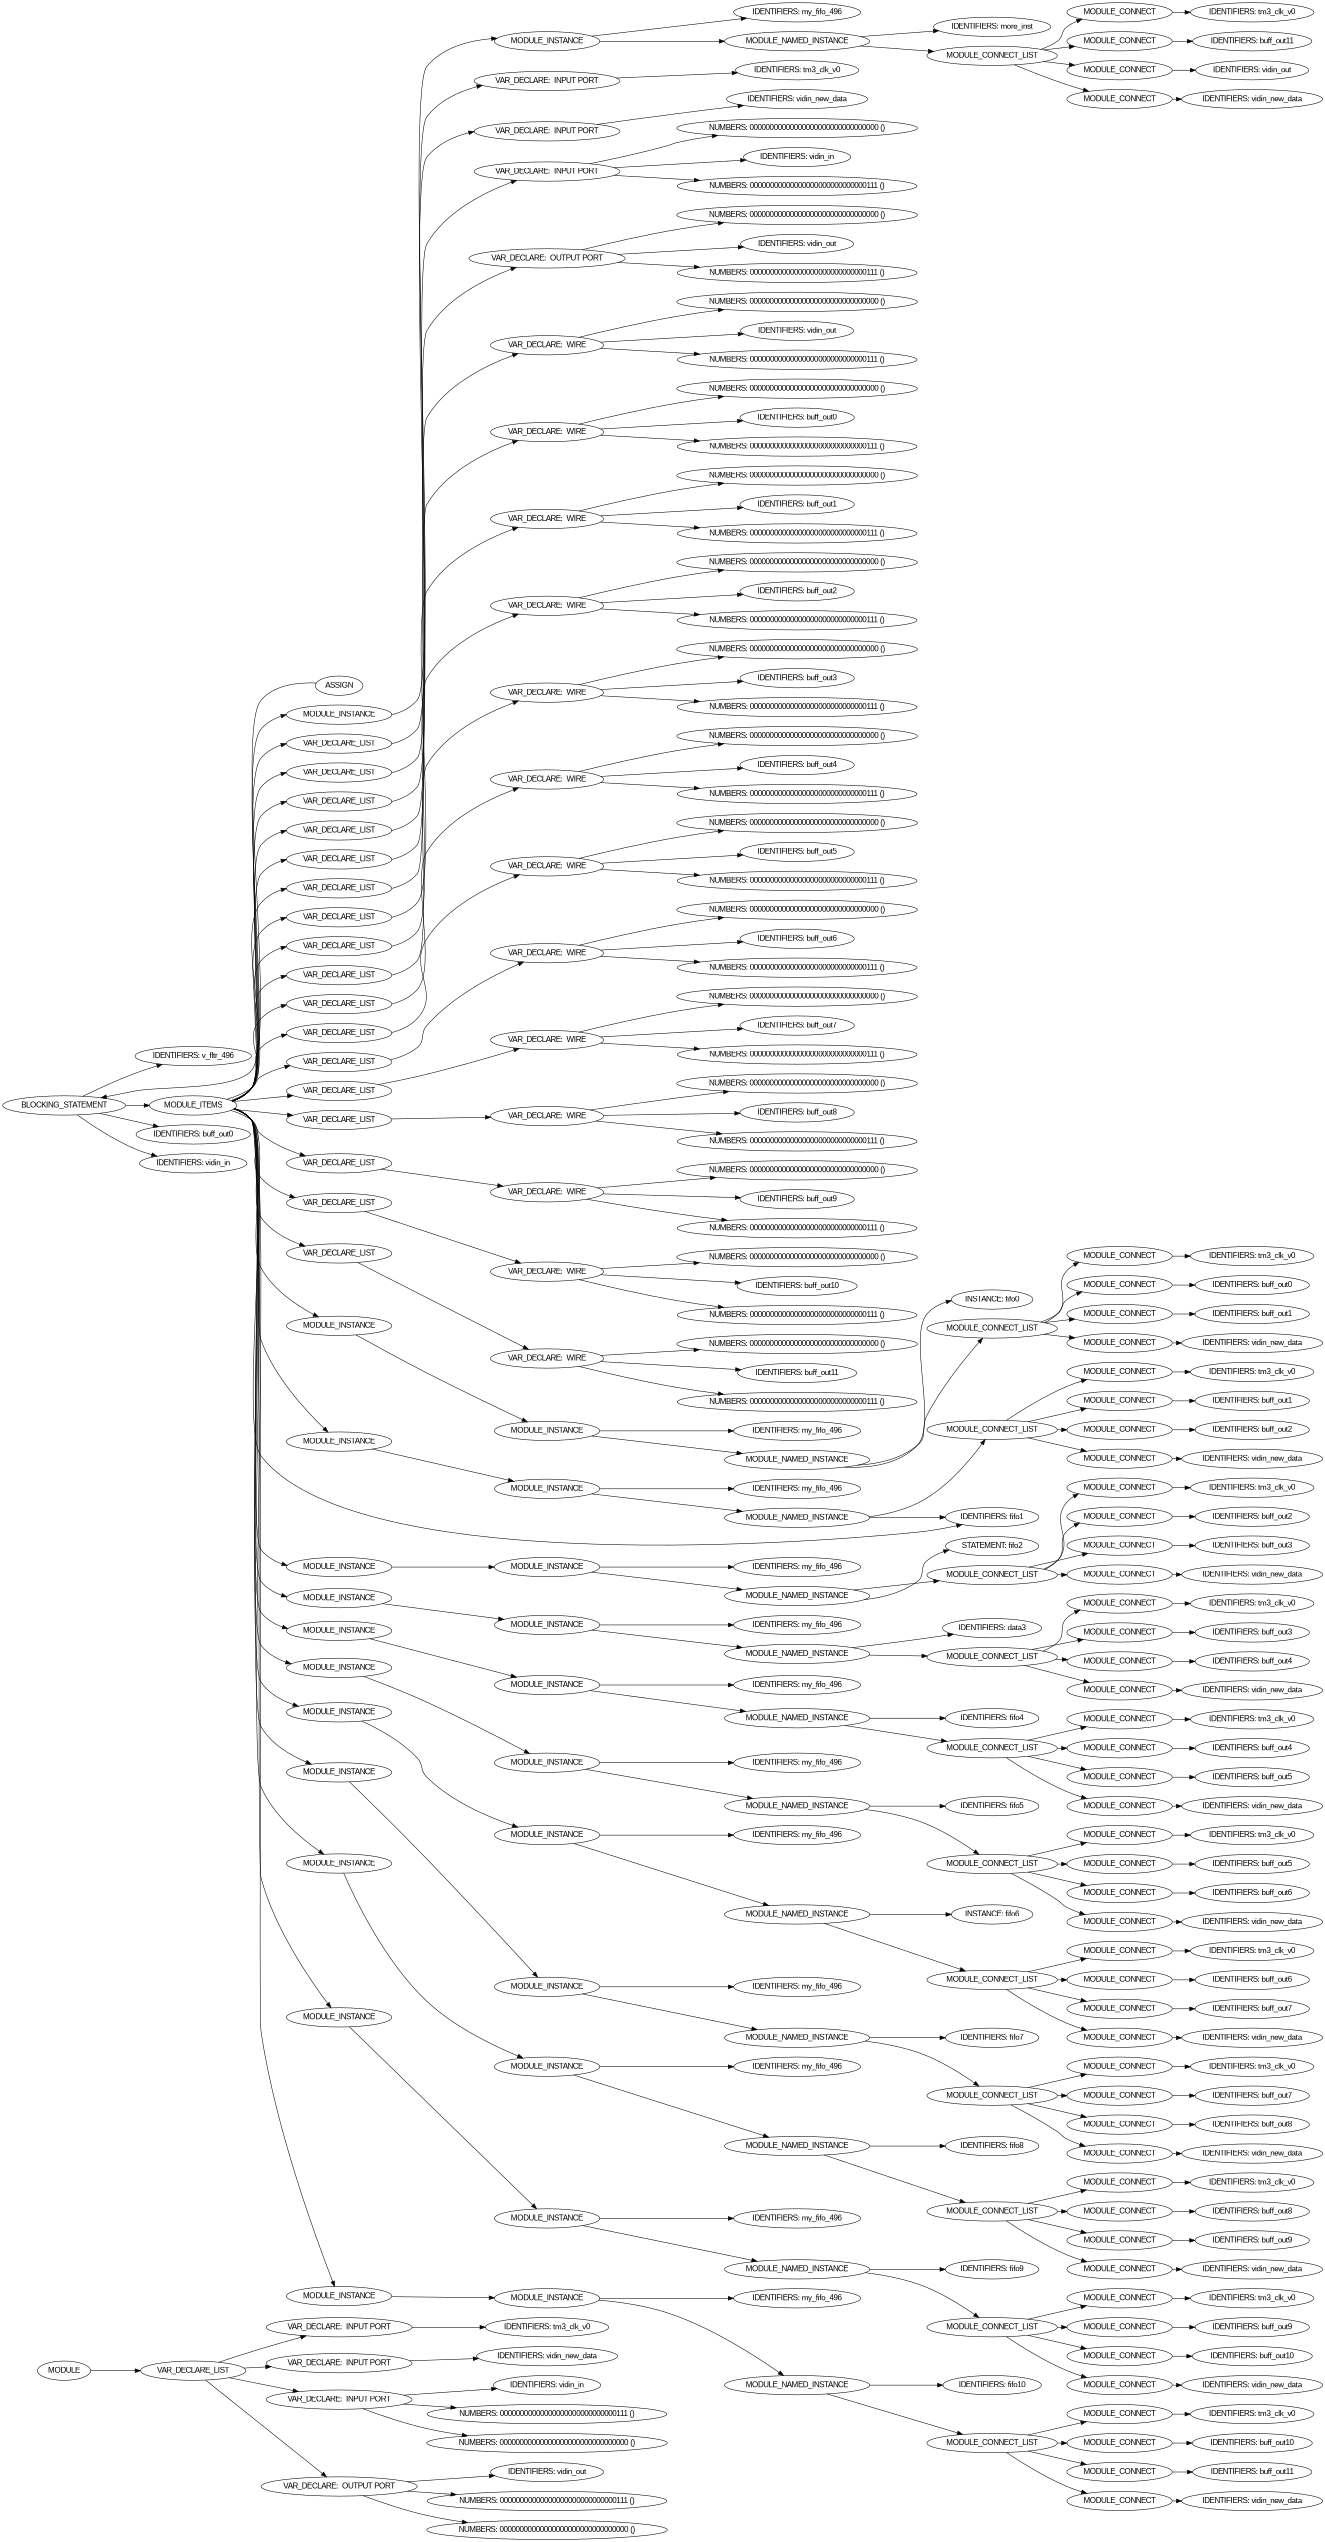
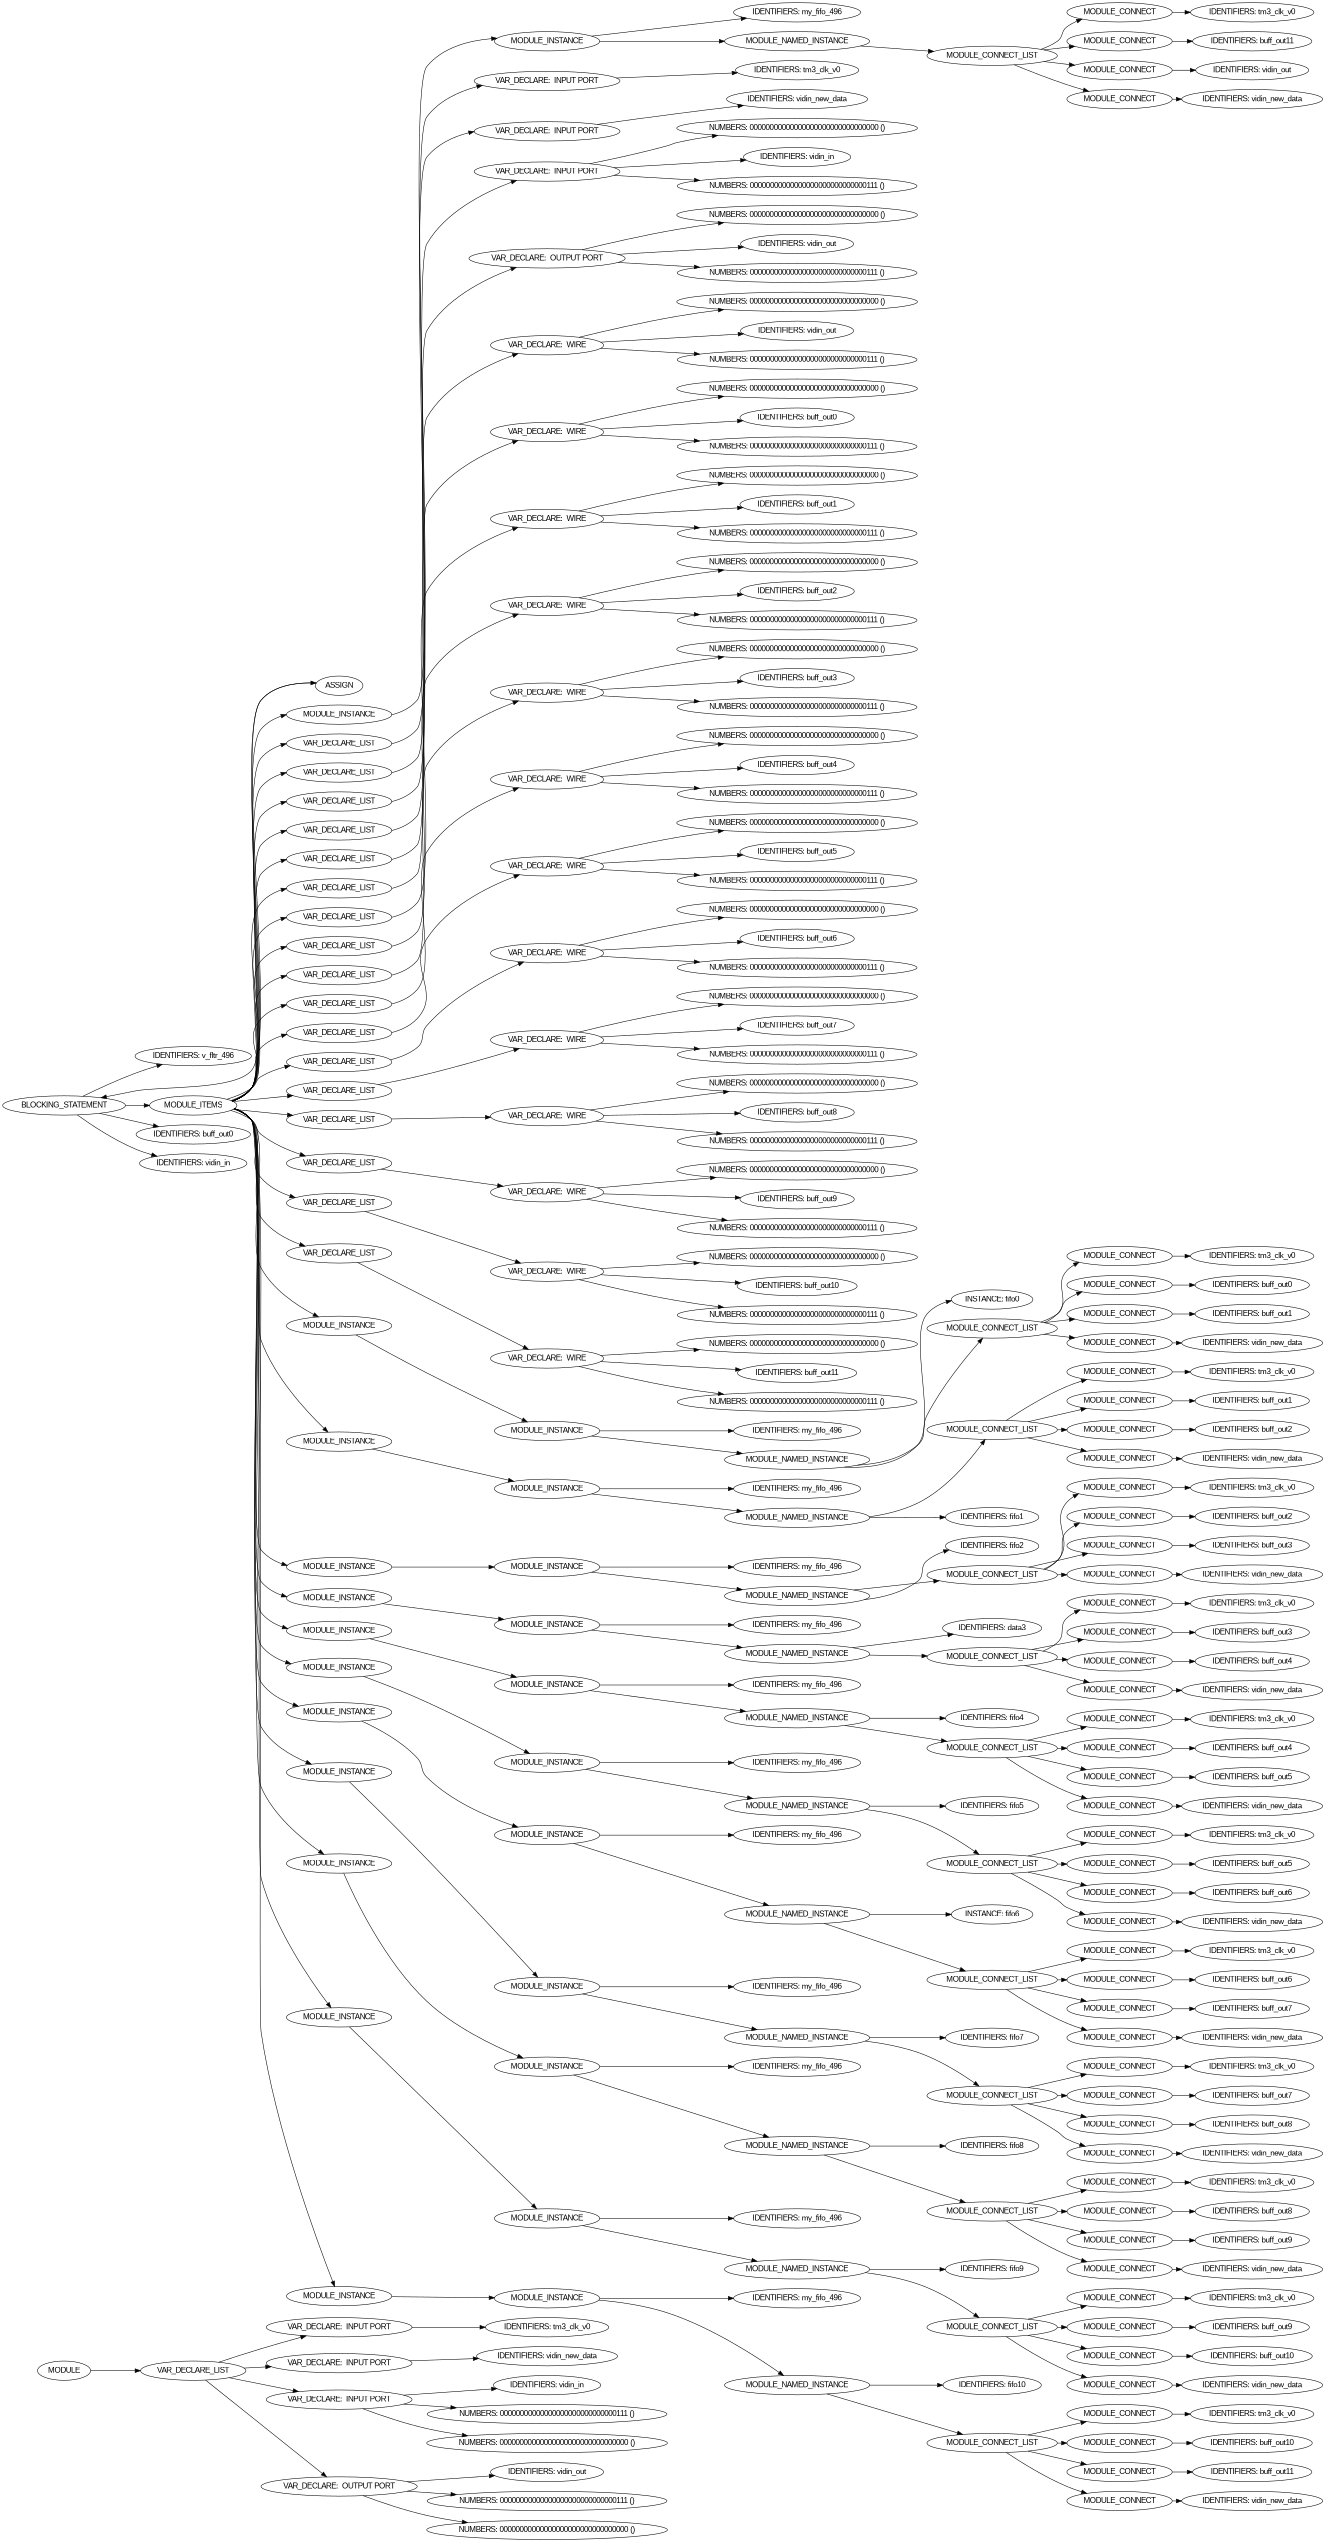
node "IDENTIFIERS: more_inst": removed
edge "MODULE_ITEMS" -> "IDENTIFIERS: fifo1": now "MODULE_ITEMS" -> "ASSIGN"
node "STATEMENT: fifo2": label "STATEMENT: fifo2" -> "IDENTIFIERS: fifo2"
